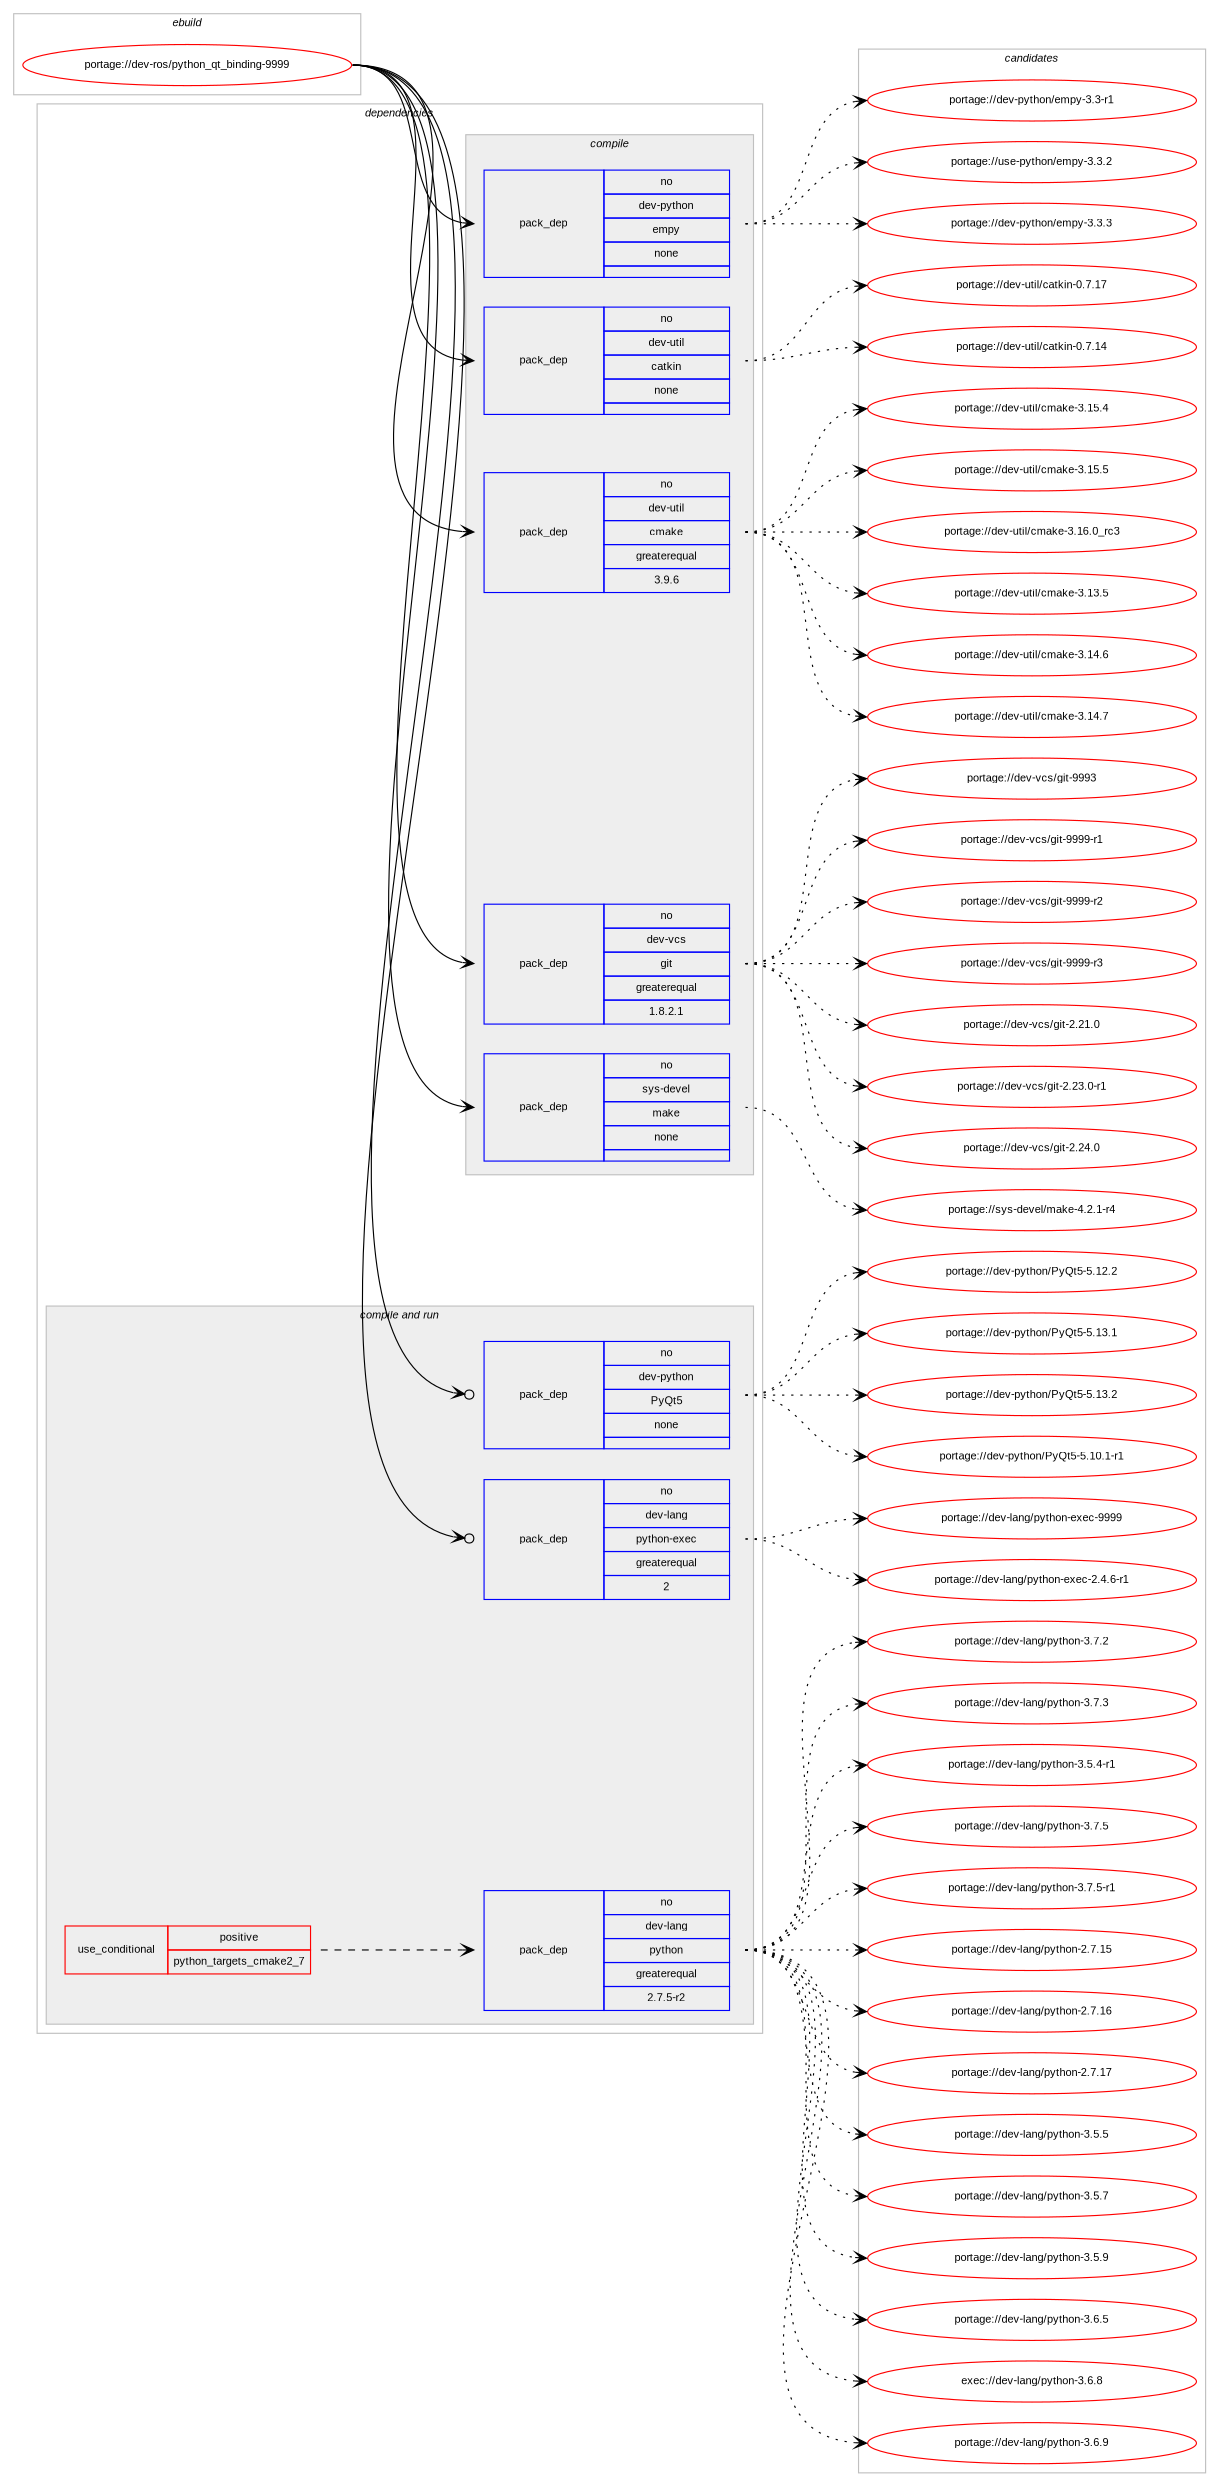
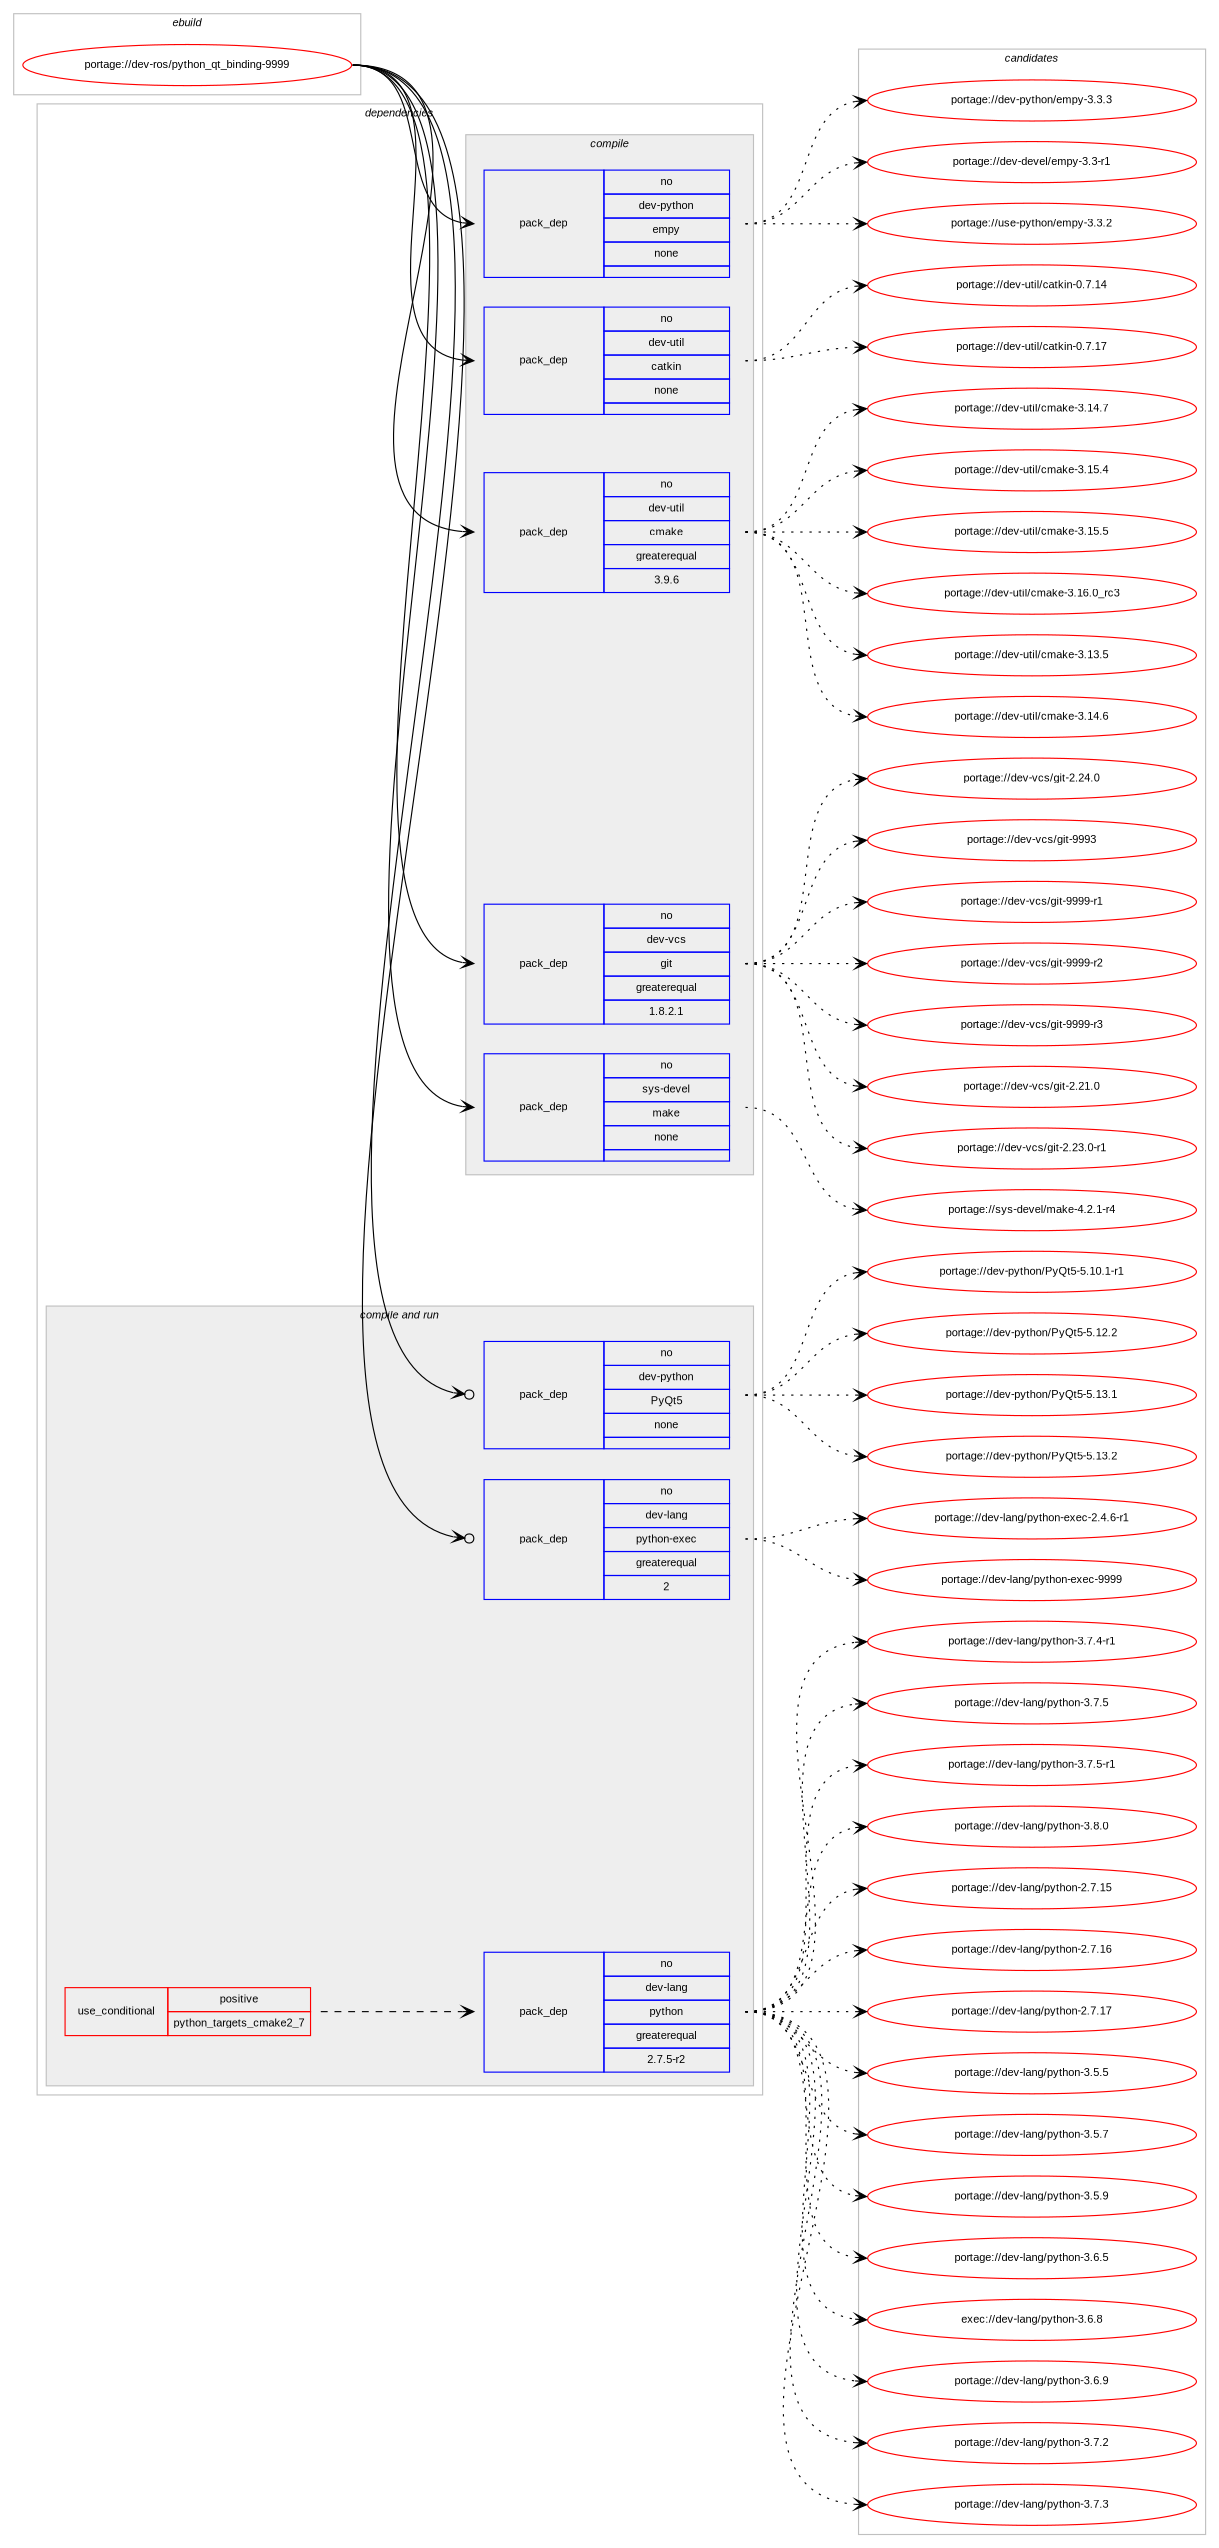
node "portage://dev-python/empy-3.3-r1": label "portage://dev-python/empy-3.3-r1" -> "portage://dev-devel/empy-3.3-r1"
node "portage://dev-lang/python-3.5.4-r1": label "portage://dev-lang/python-3.5.4-r1" -> "portage://dev-lang/python-3.7.4-r1"
node "portage://dev-lang/python-3.8.0": added
